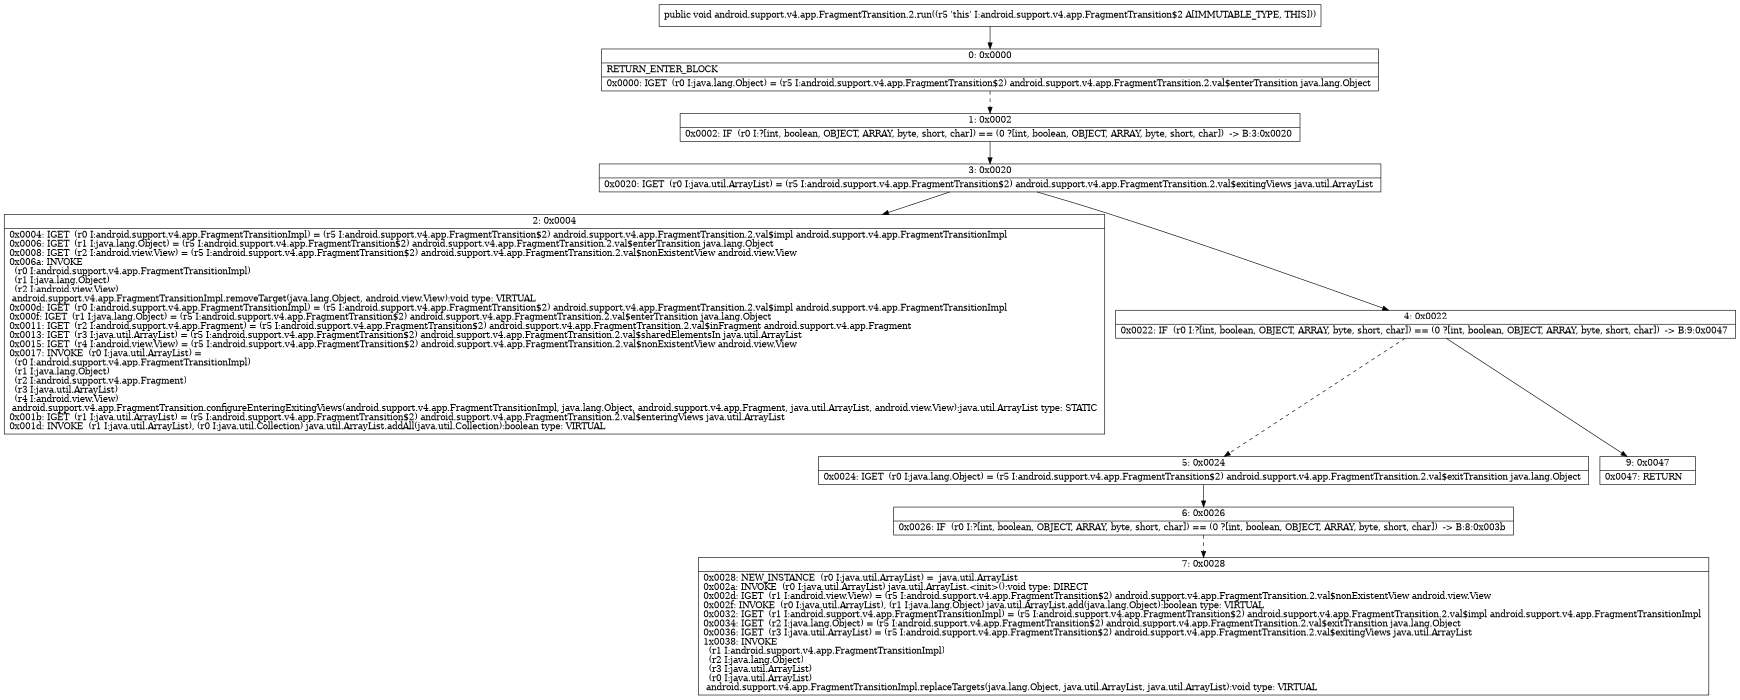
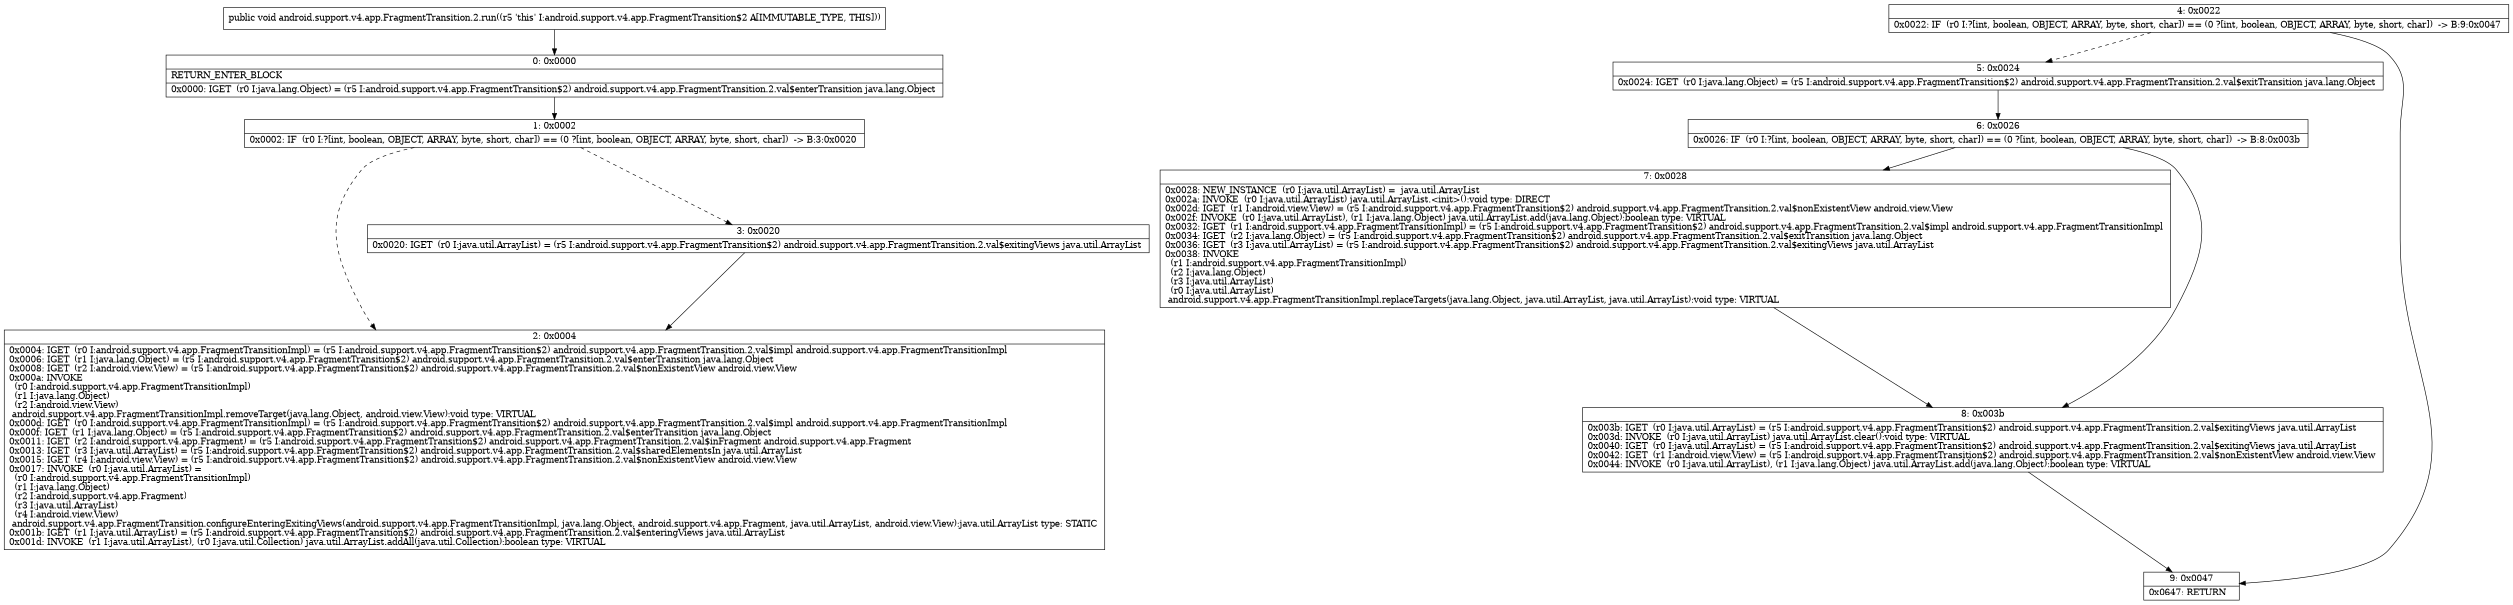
edge "0: 0x0000" -> "1: 0x0002": style dashed -> solid
edge "1: 0x0002" -> "3: 0x0020": style solid -> dashed
edge "1: 0x0002" -> "2: 0x0004": added
edge "3: 0x0020" -> "4: 0x0022": removed
node "2: 0x0004": text "0x006a: INVOKE" -> "0x000a: INVOKE"
node "8: 0x003b": added
node "9: 0x0047": text "0x0047: RETURN" -> "0x0647: RETURN"
edge "6: 0x0026" -> "7: 0x0028": style dashed -> solid
node "7: 0x0028": text "1x0038: INVOKE" -> "0x0038: INVOKE"
